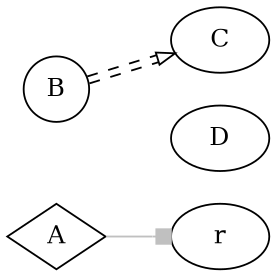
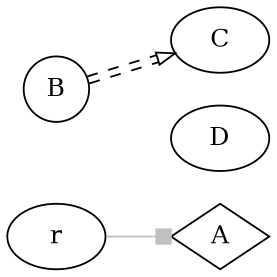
edge "A" -> "r": reversed
